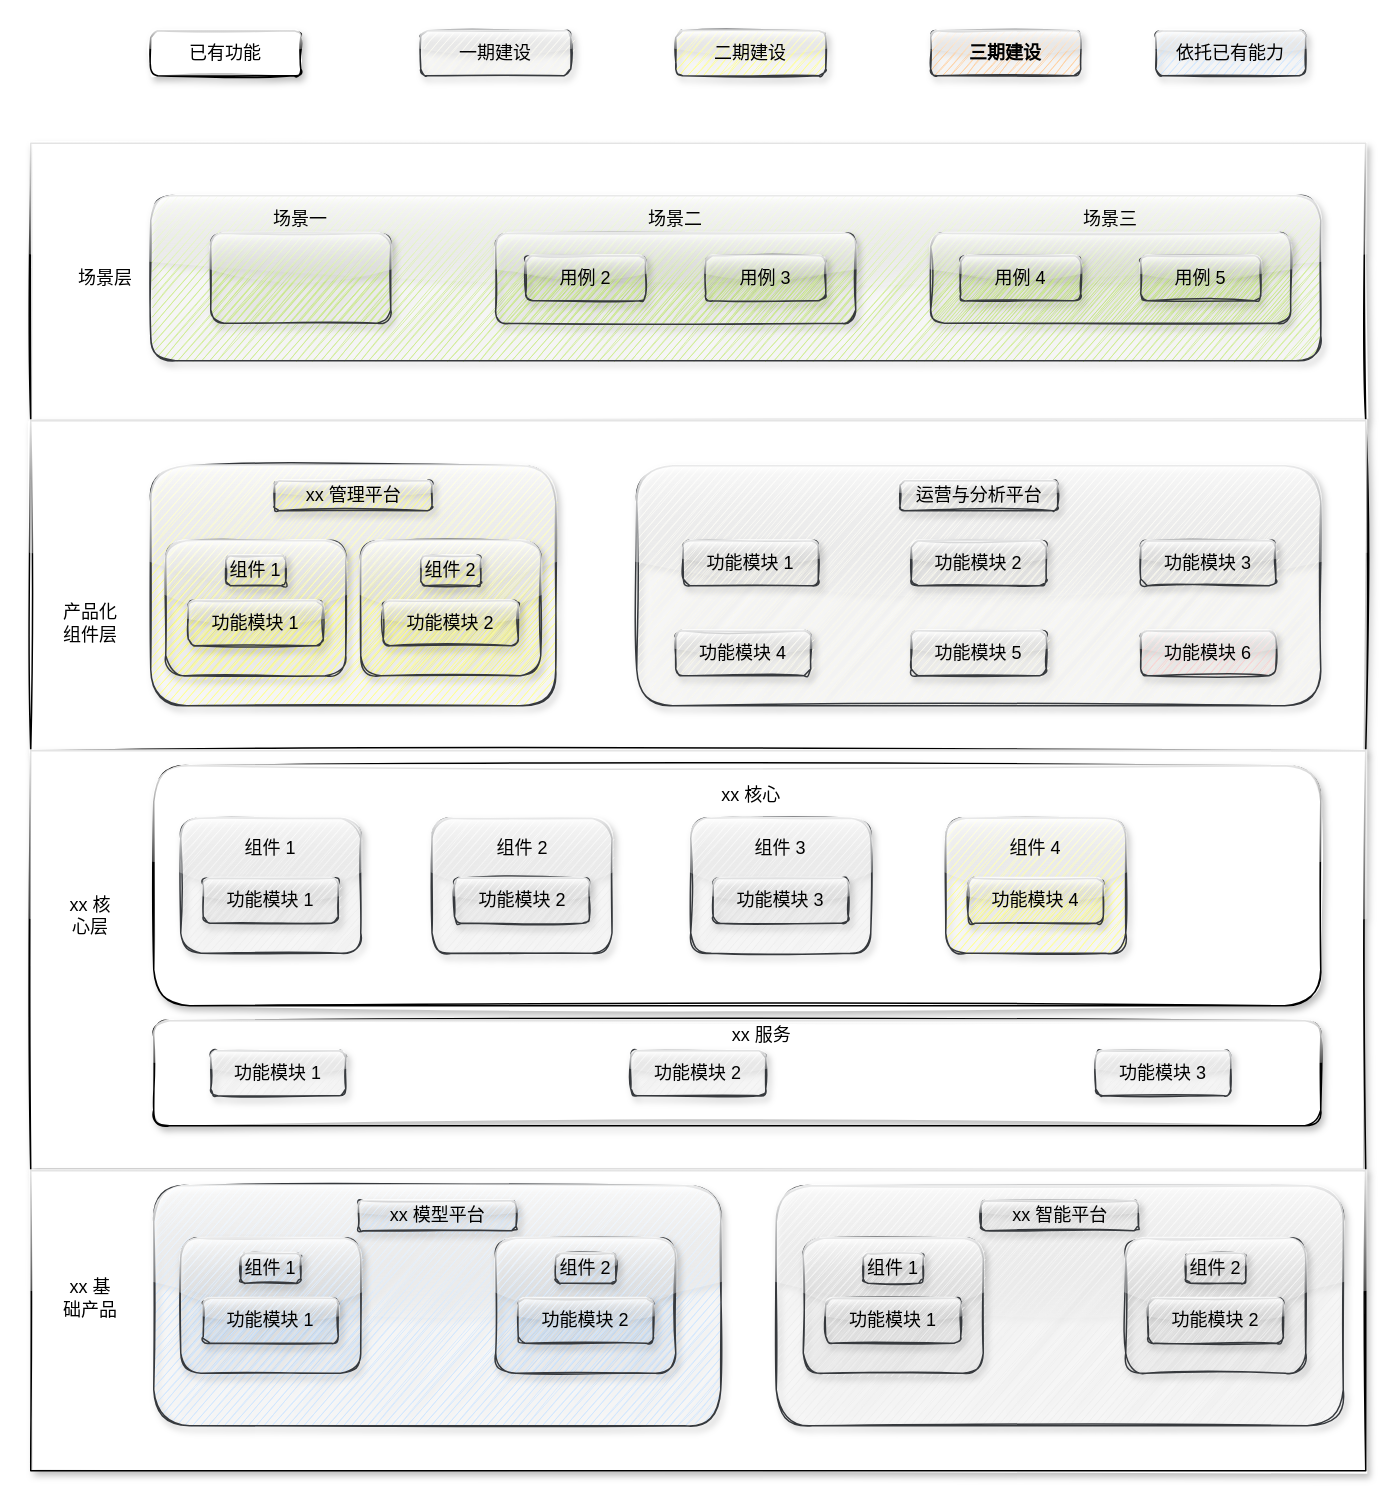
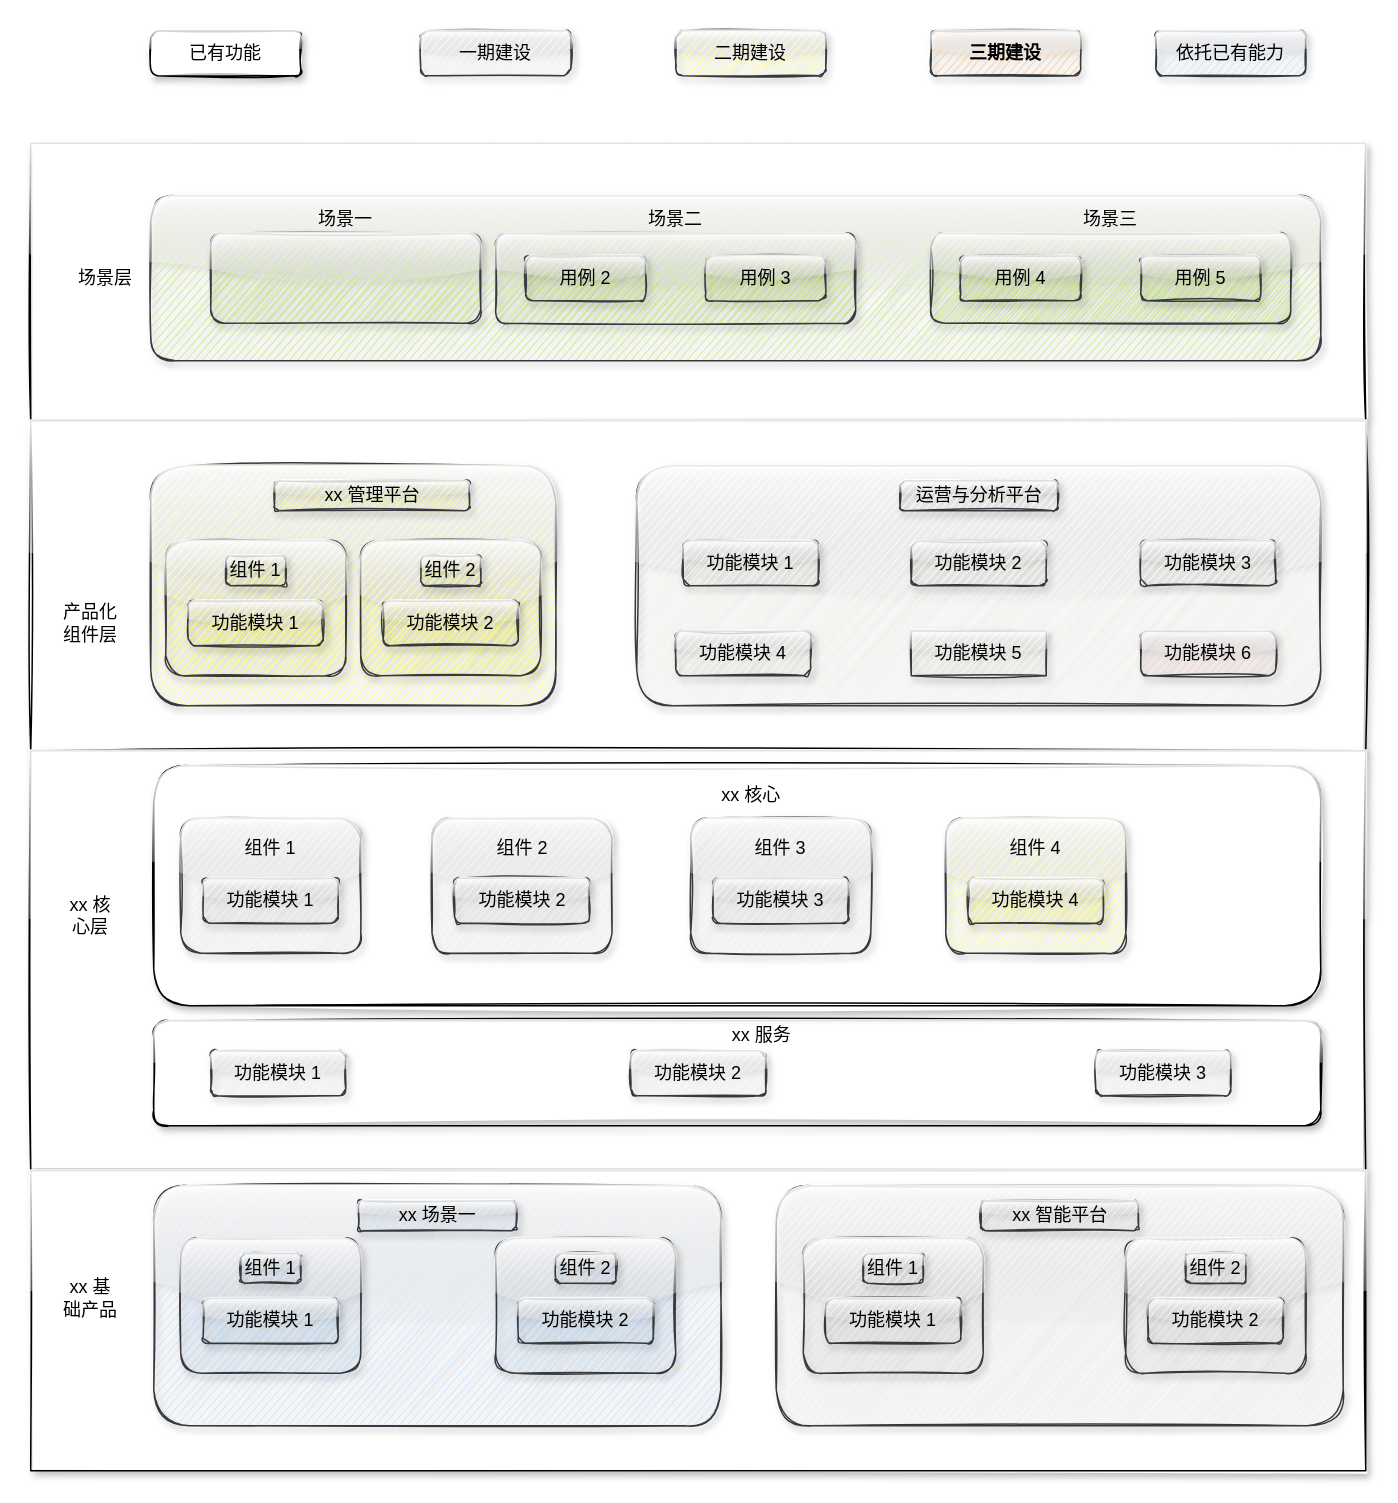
node "场景一": size 180x90 -> 270x90
node "xx 管理平台": size 158x30 -> 195x30
node "功能模块 5": shape rounded rectangle -> rectangle
node "xx 模型平台": label "xx 模型平台" -> "xx 场景一"
